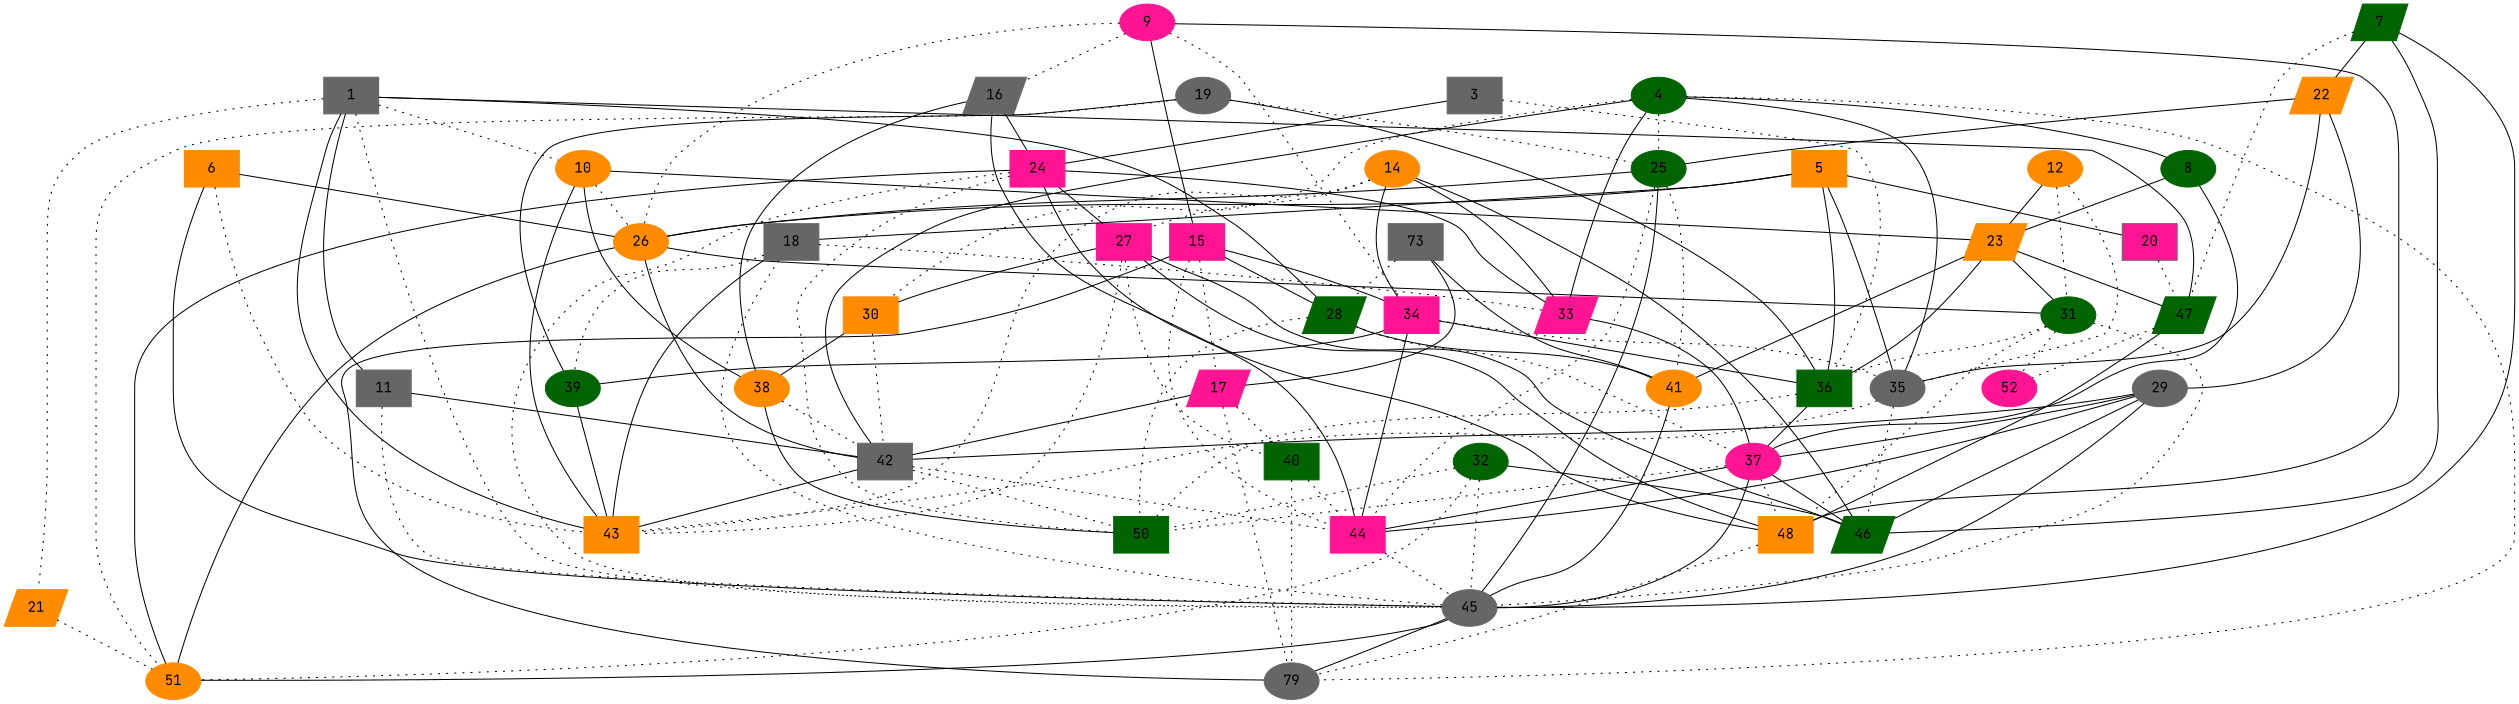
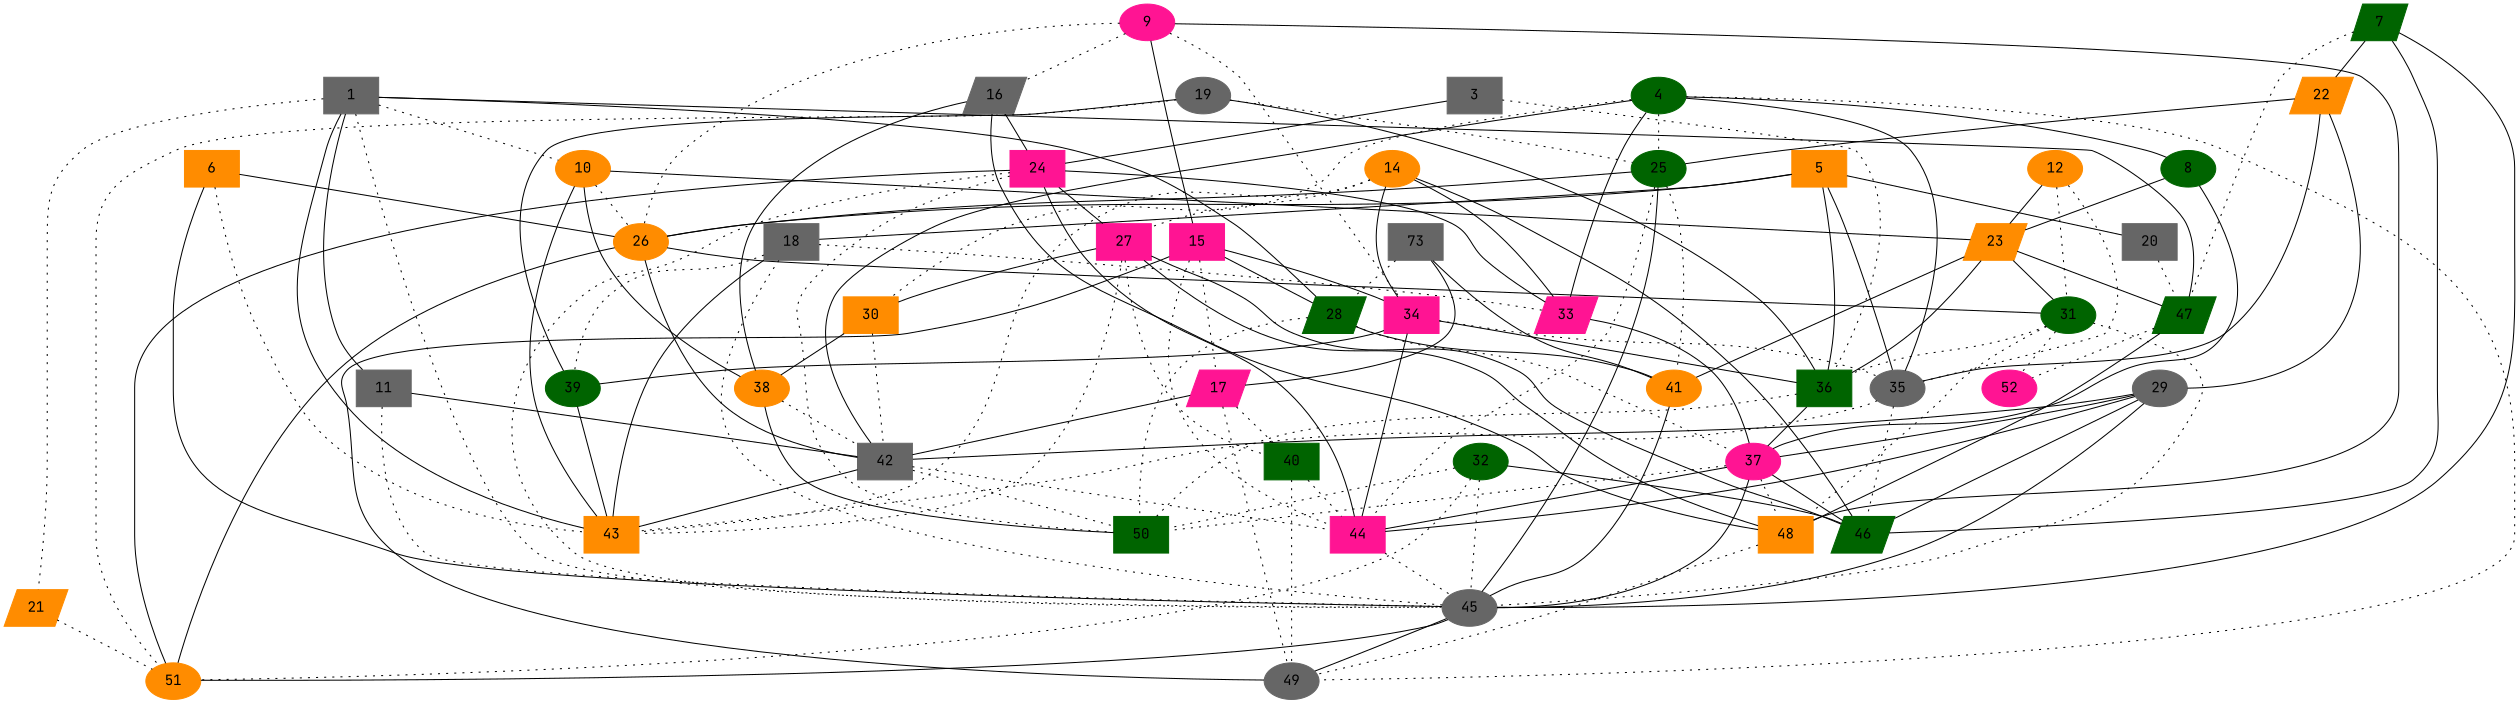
node "20": fillcolor deeppink -> gray40
node "79": label "79" -> "49"
